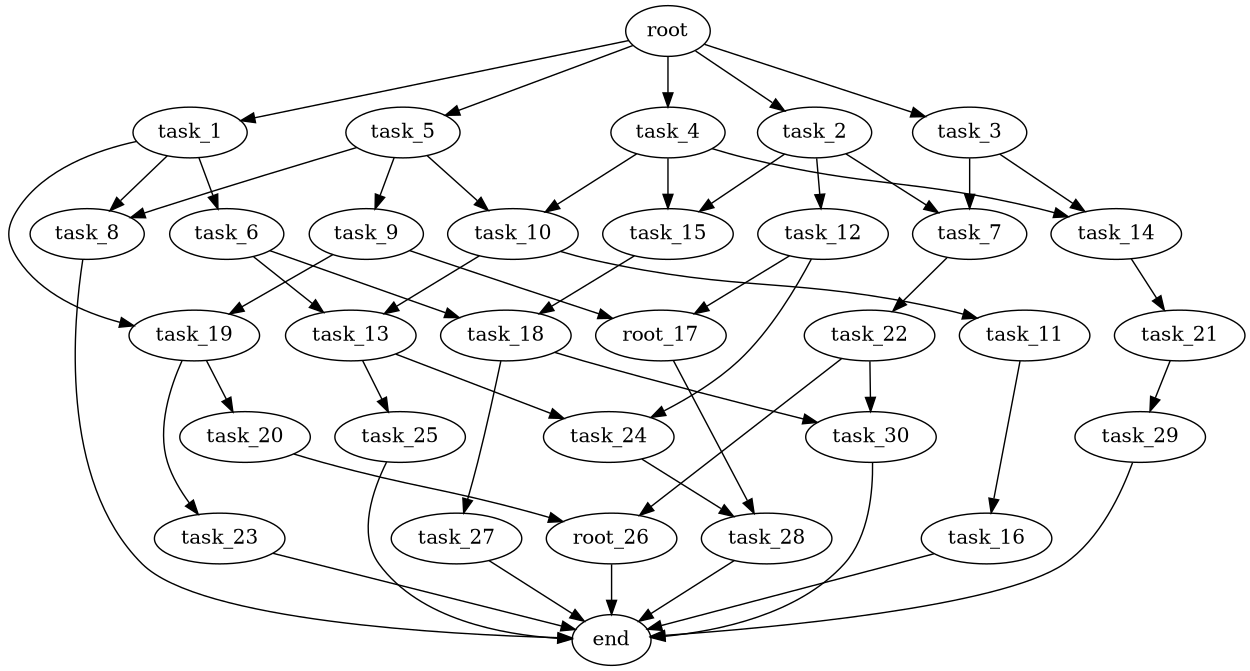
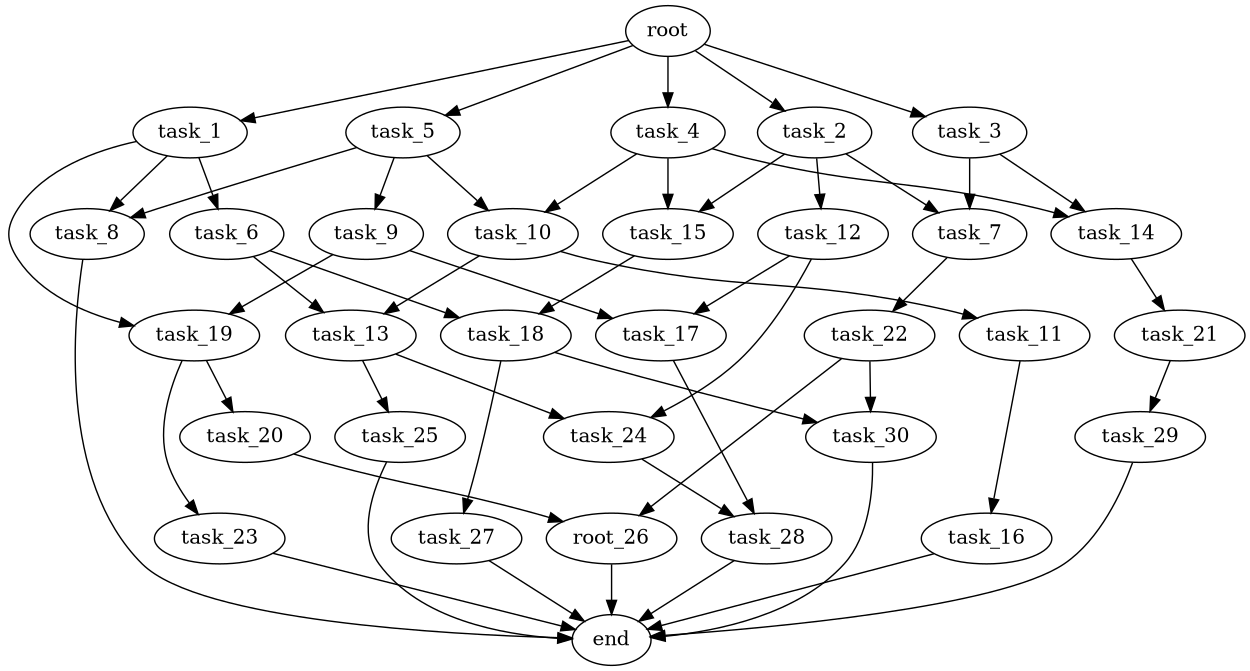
node "root_17": label "root_17" -> "task_17"
